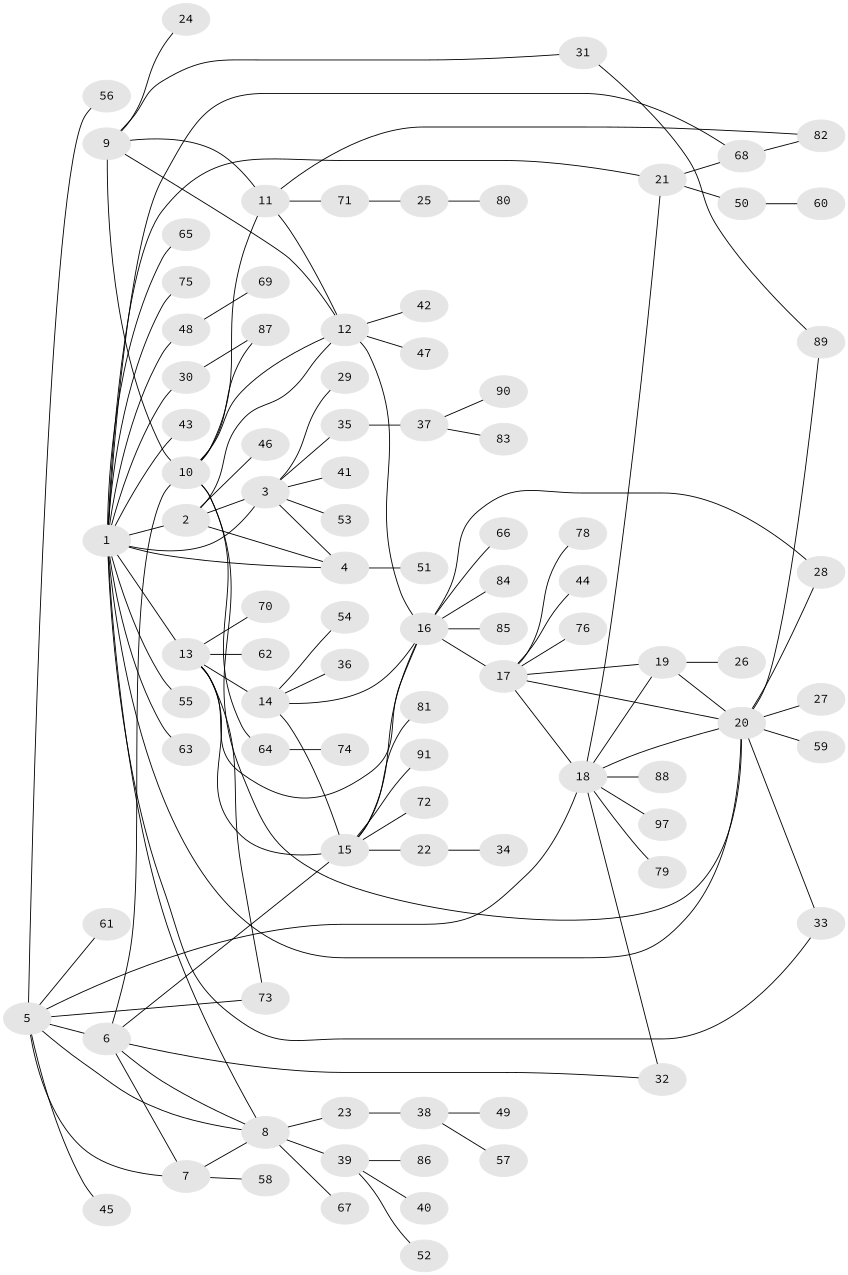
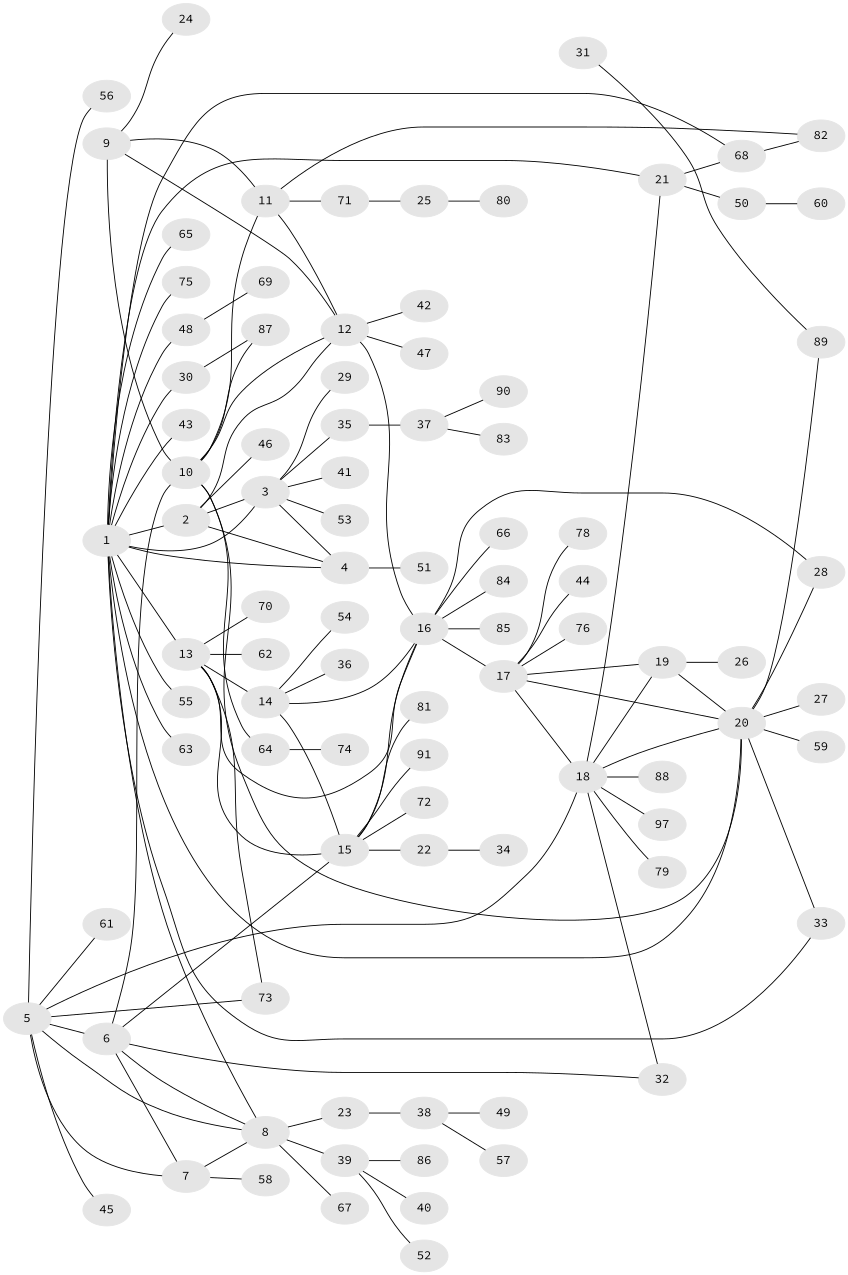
edge "31" -- "9": removed
